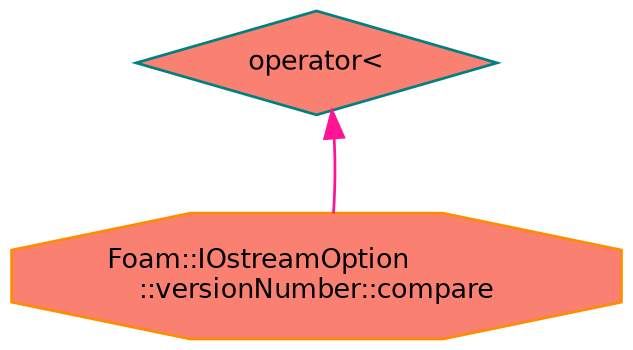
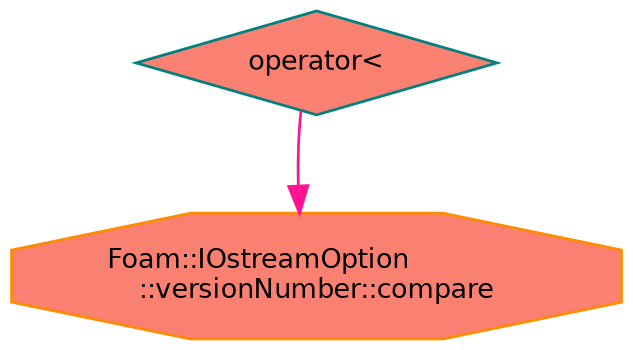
edge "Foam::IOstreamOption ::versionNumber::compare" -> "operator<": reversed
